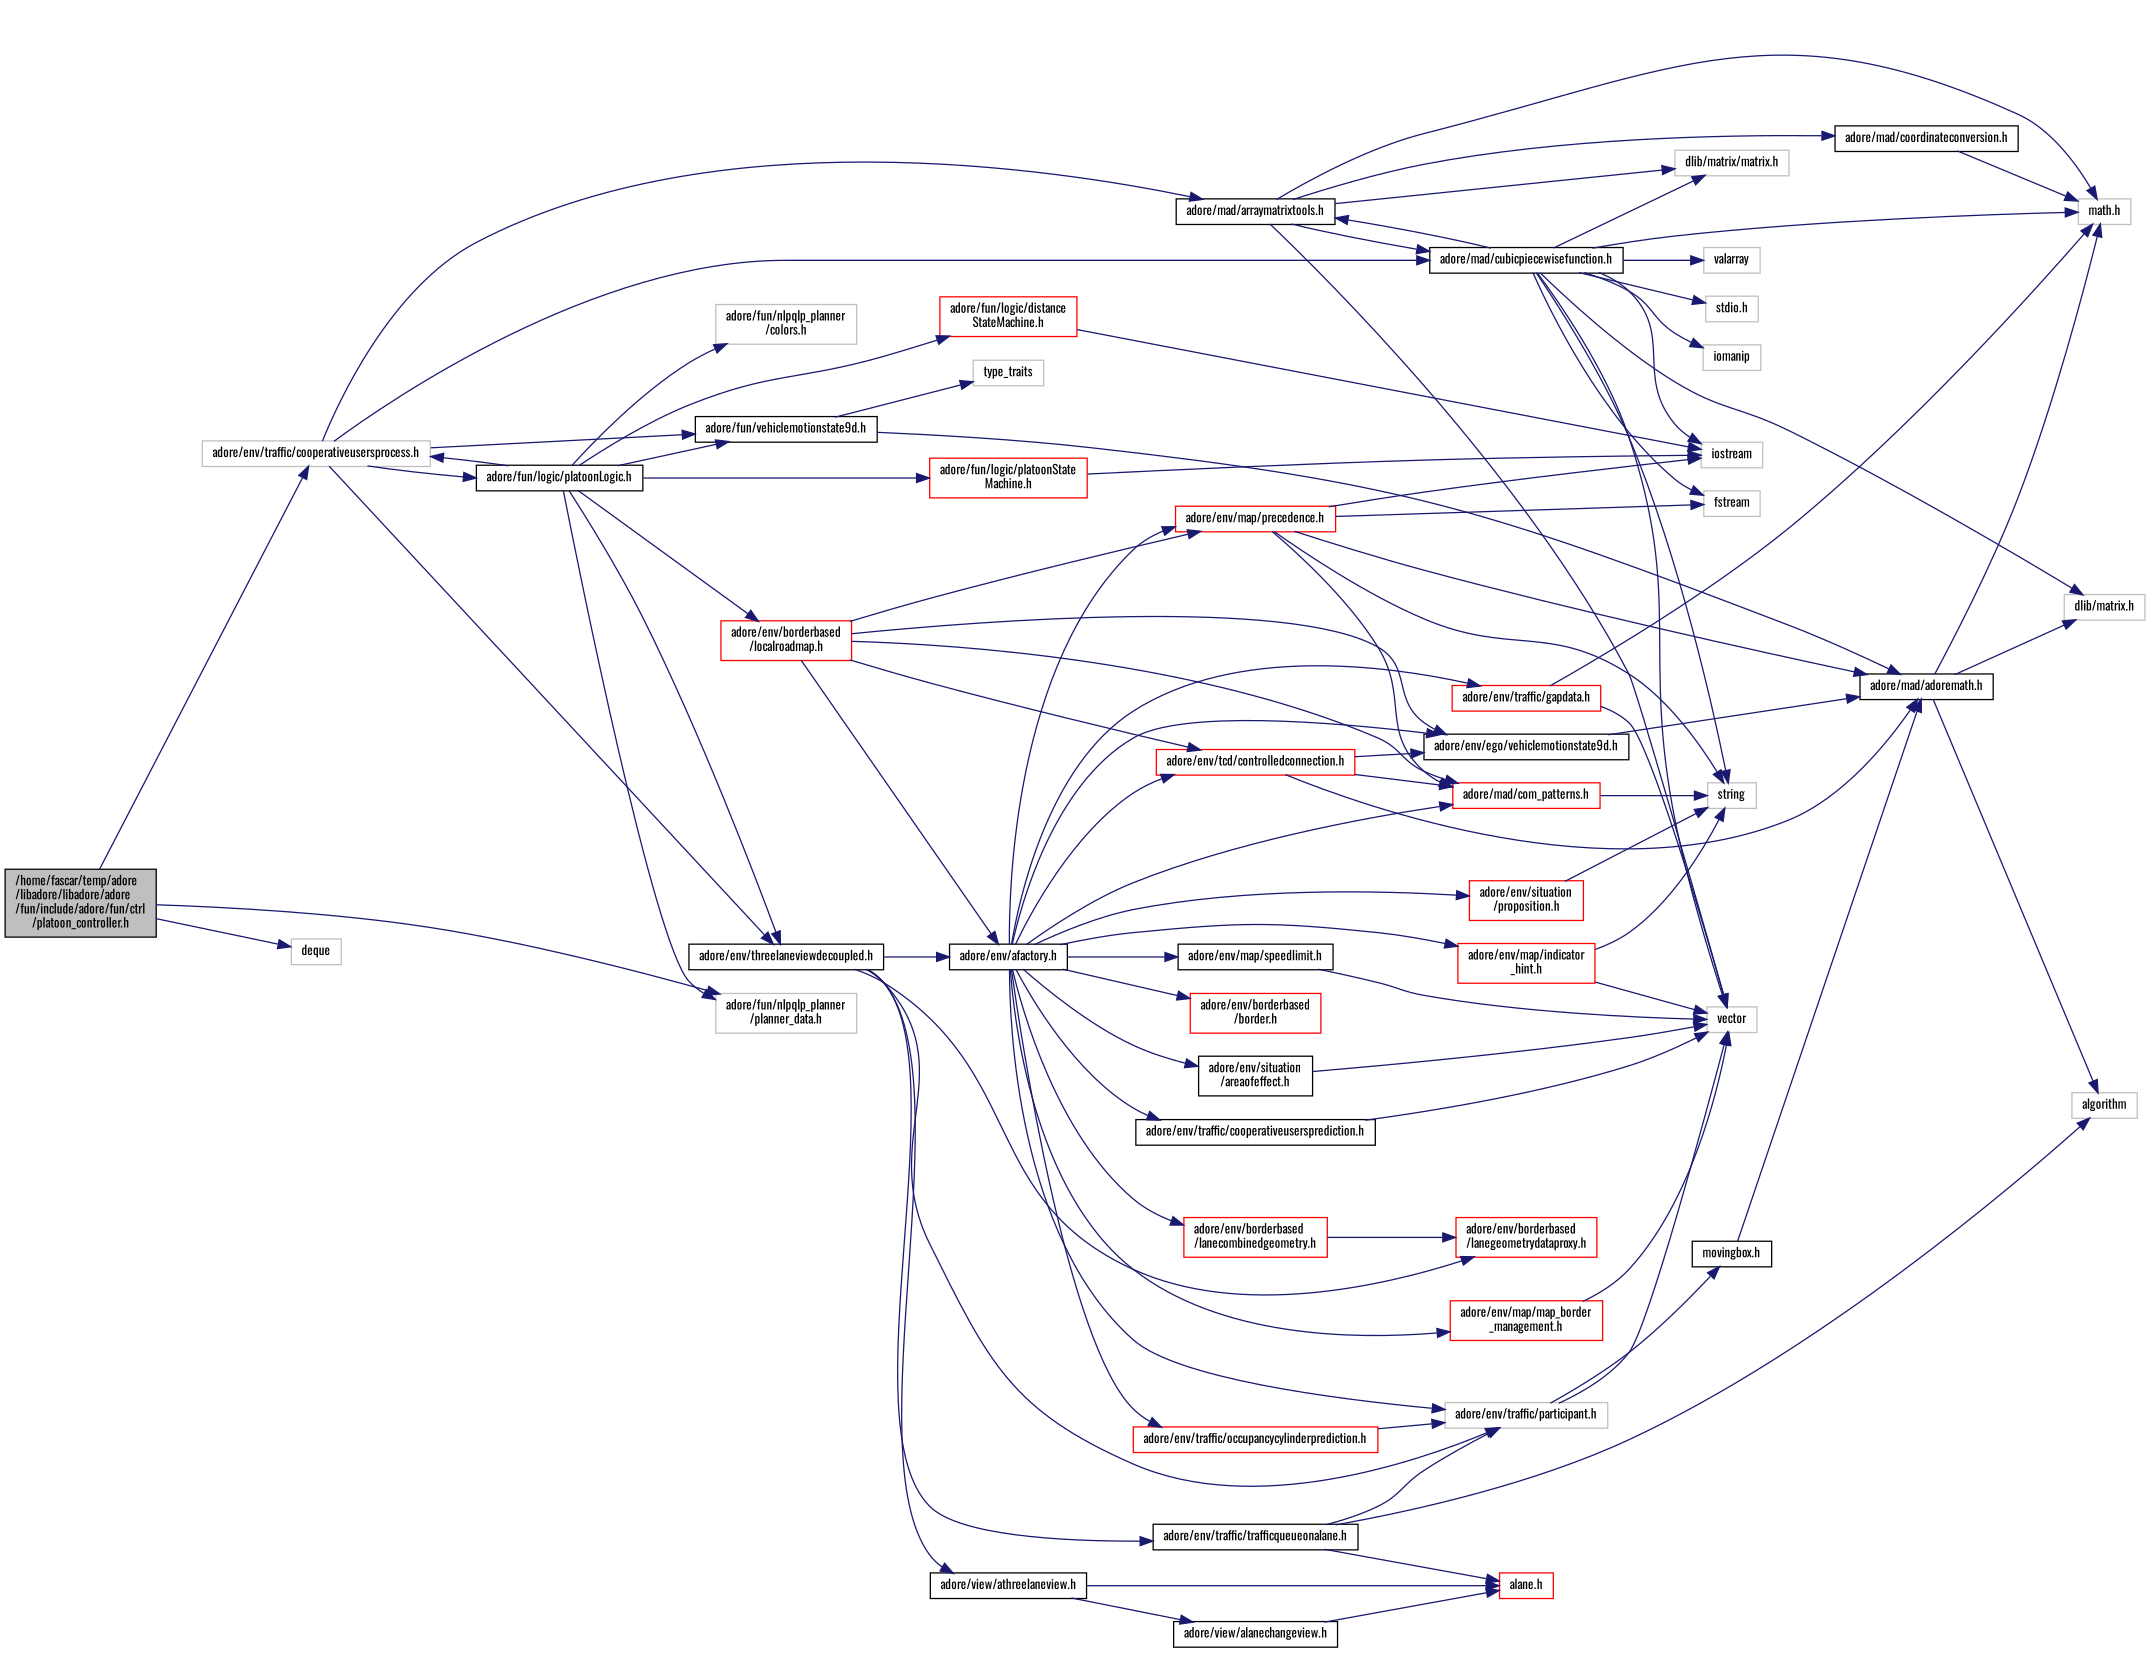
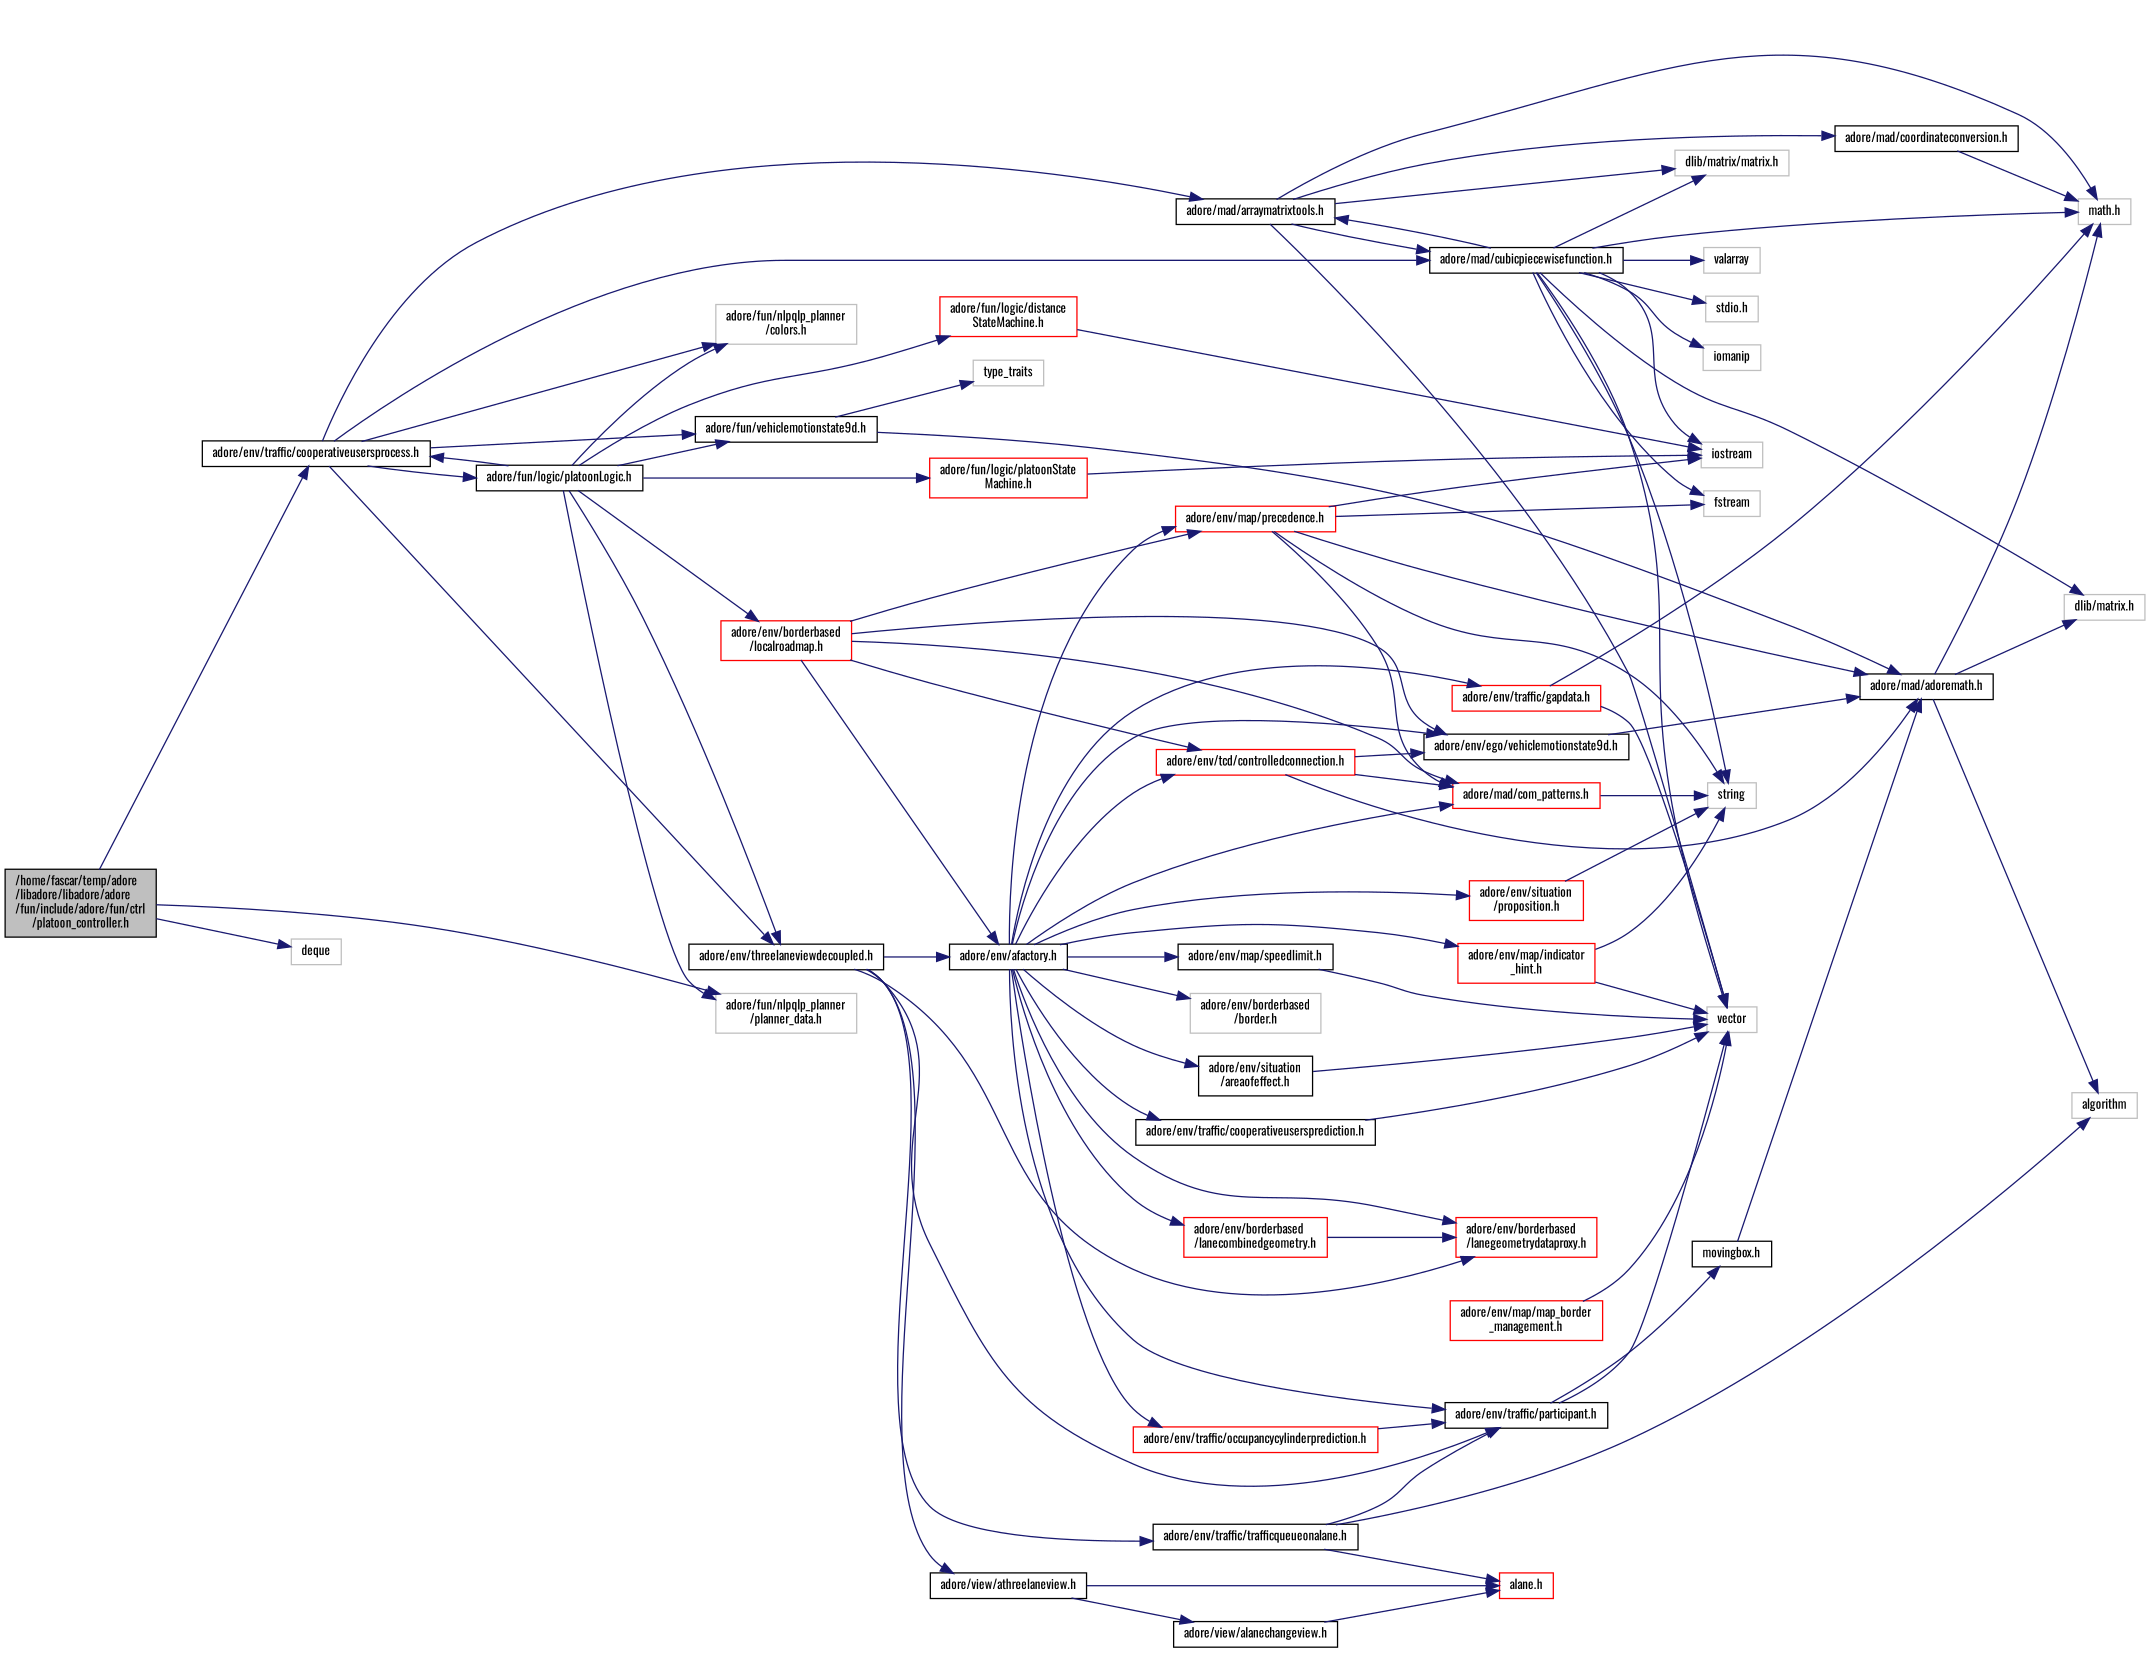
edge "adore/env/traffic/cooperativeusersprocess.h" -> "adore/fun/nlpqlp_planner /colors.h": added
node "adore/env/traffic/cooperativeusersprocess.h": color grey75 -> black
node "adore/env/borderbased /border.h": color red -> grey75
edge "adore/env/afactory.h" -> "adore/env/map/map_border _management.h": now "adore/env/afactory.h" -> "adore/env/borderbased /lanegeometrydataproxy.h"
node "adore/env/traffic/participant.h": color grey75 -> black
